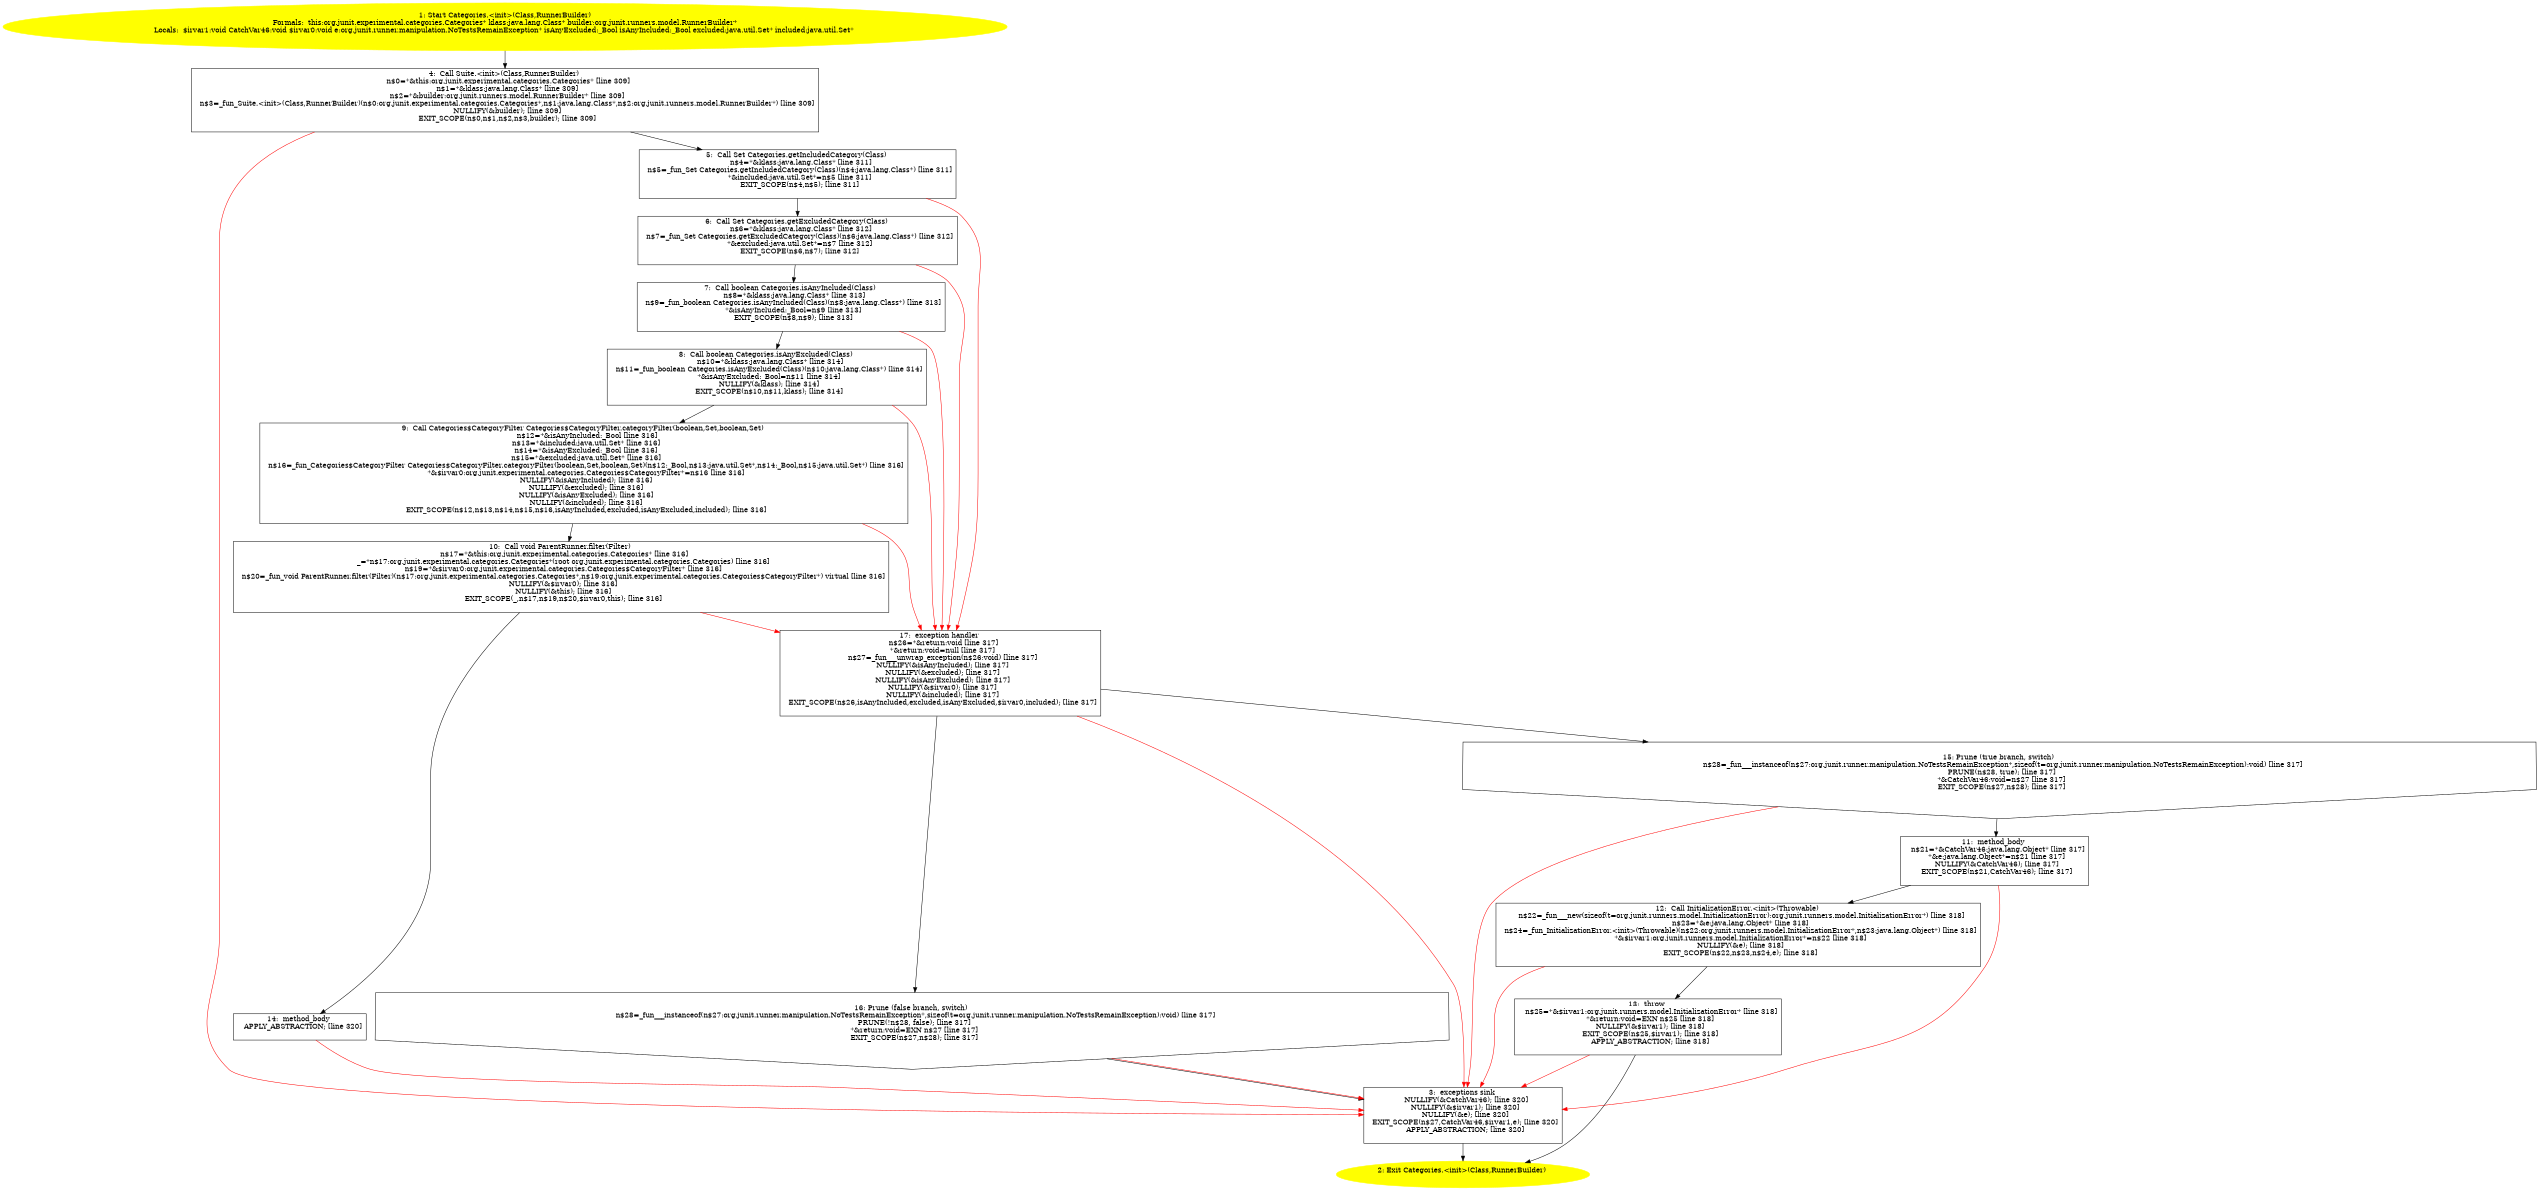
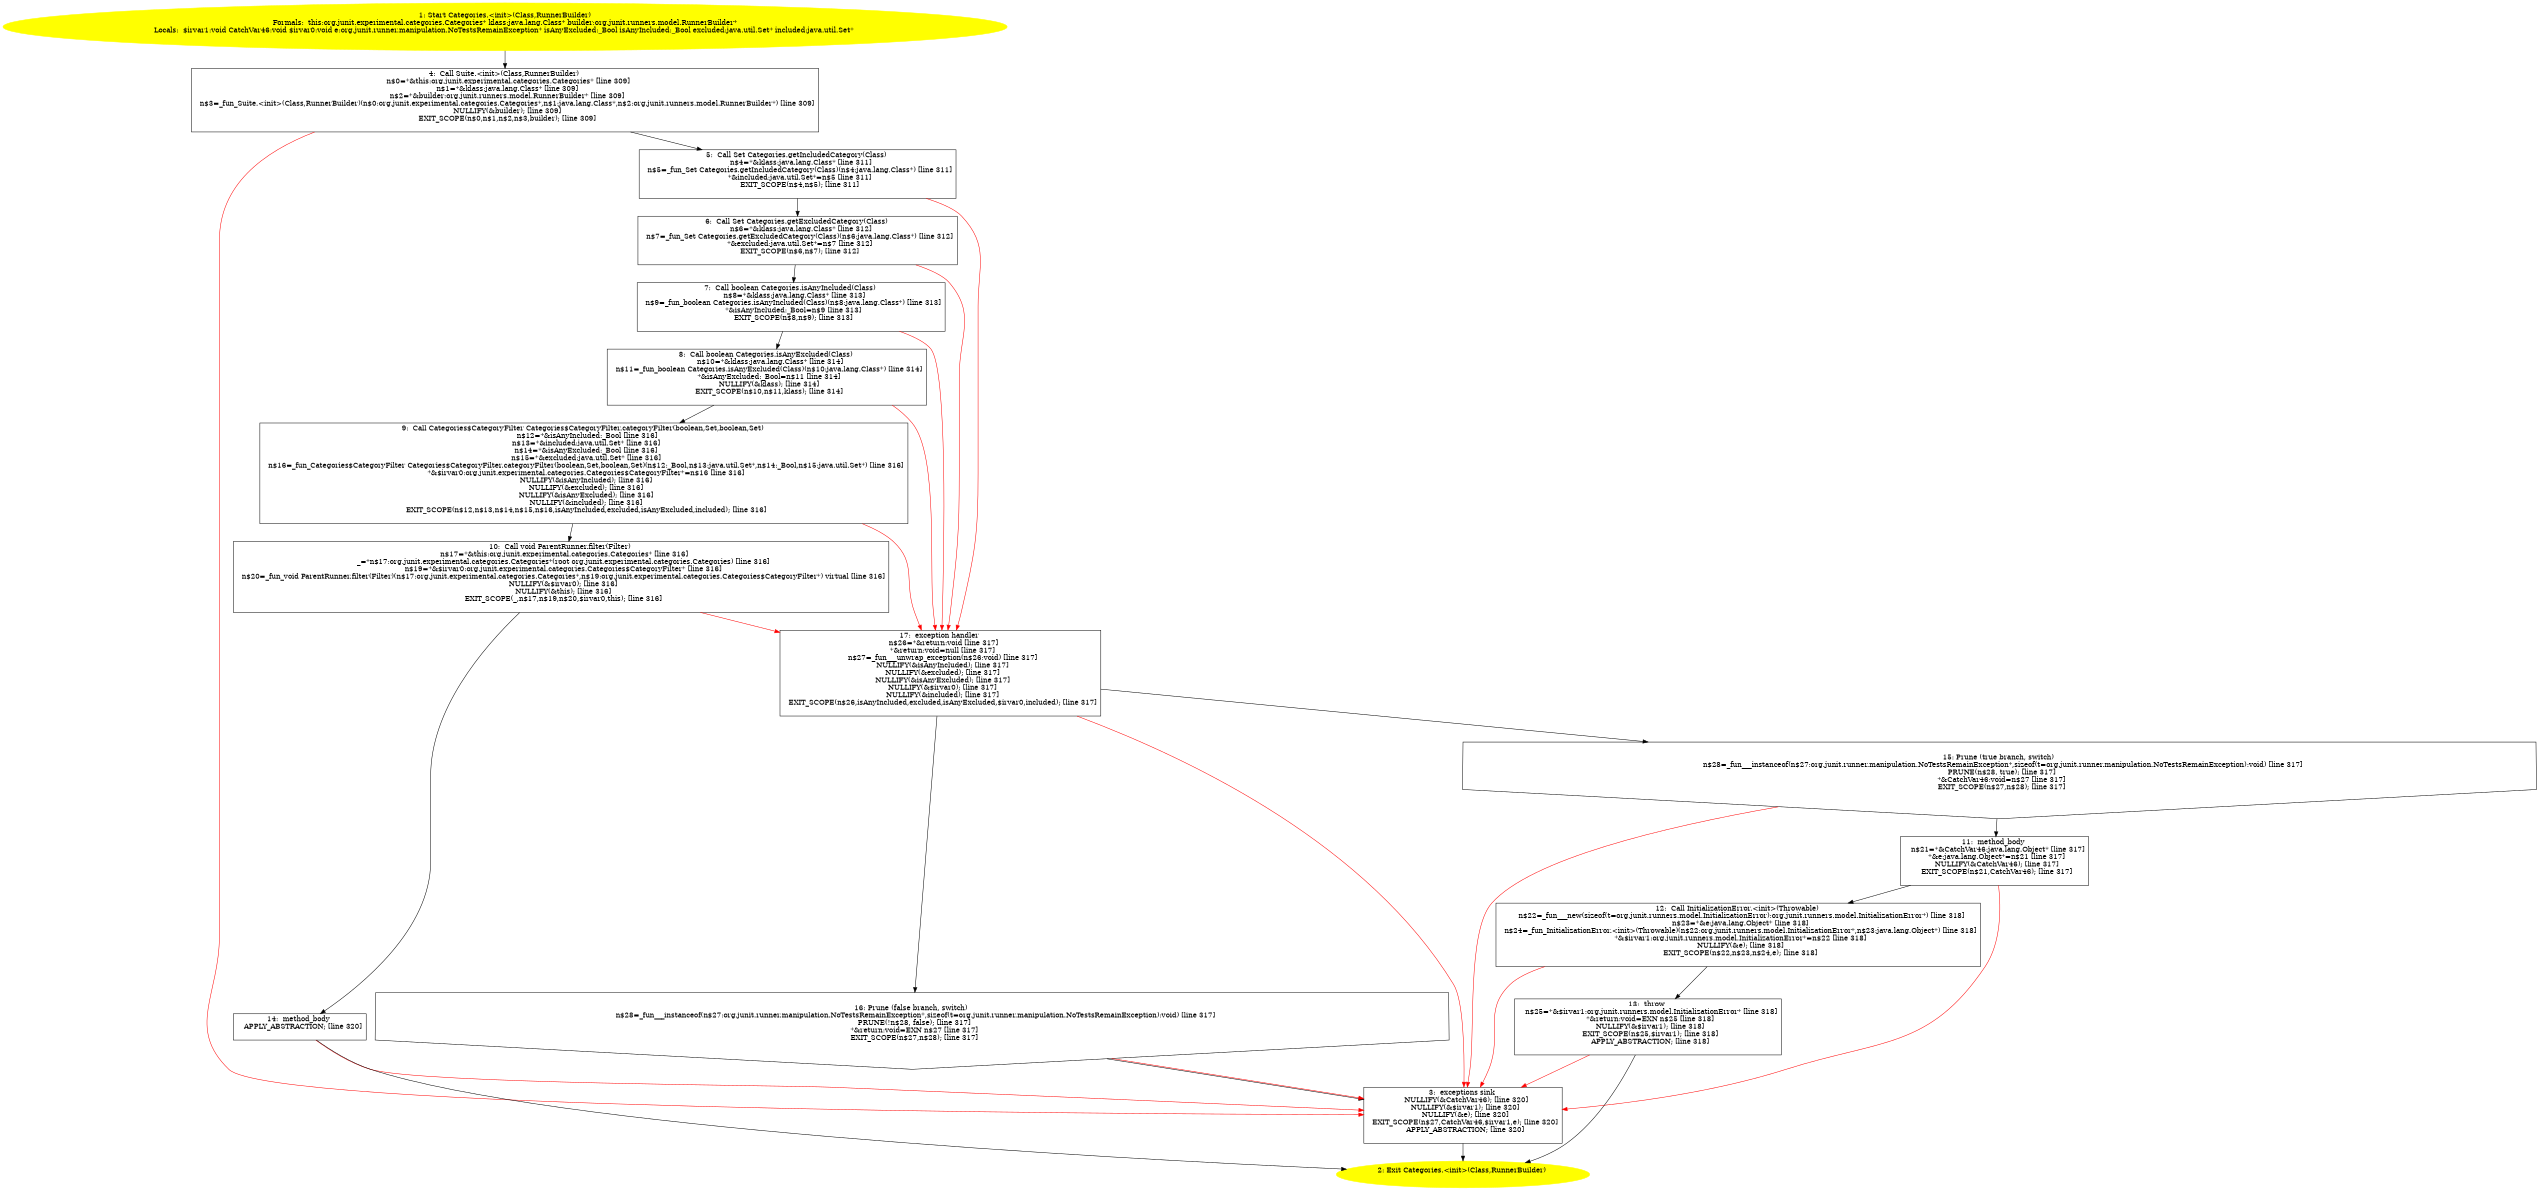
edge "14:  method_body APPLY_ABSTRACTION; [line 320]" -> "2: Exit Categories.<init>(Class,RunnerBuilder)": added
